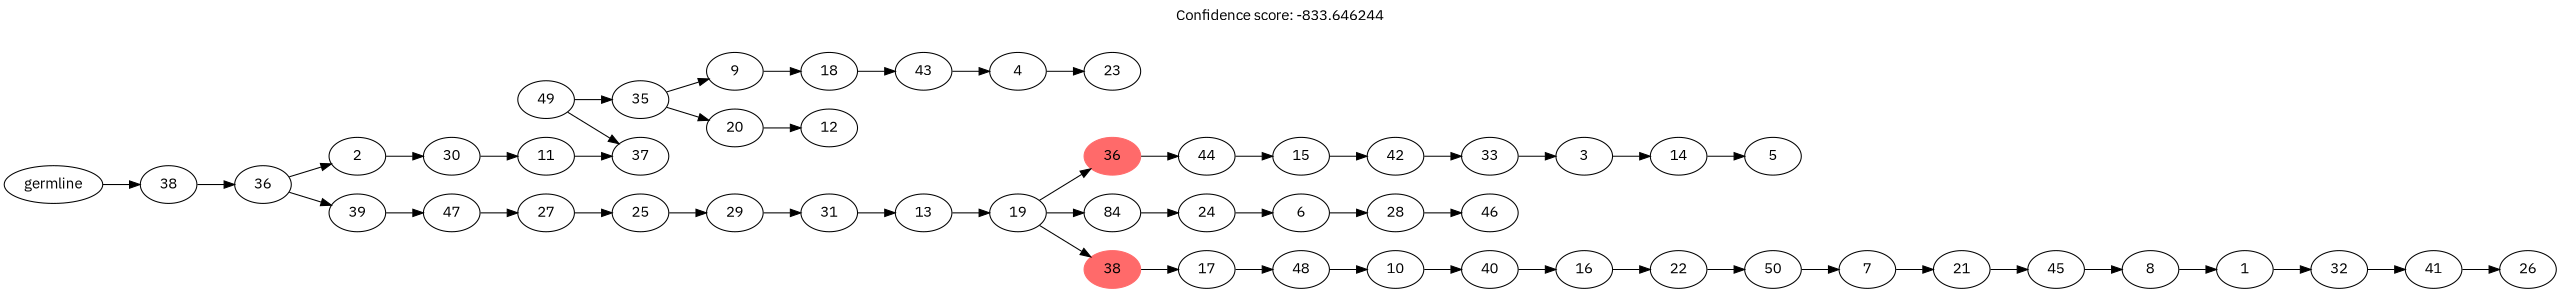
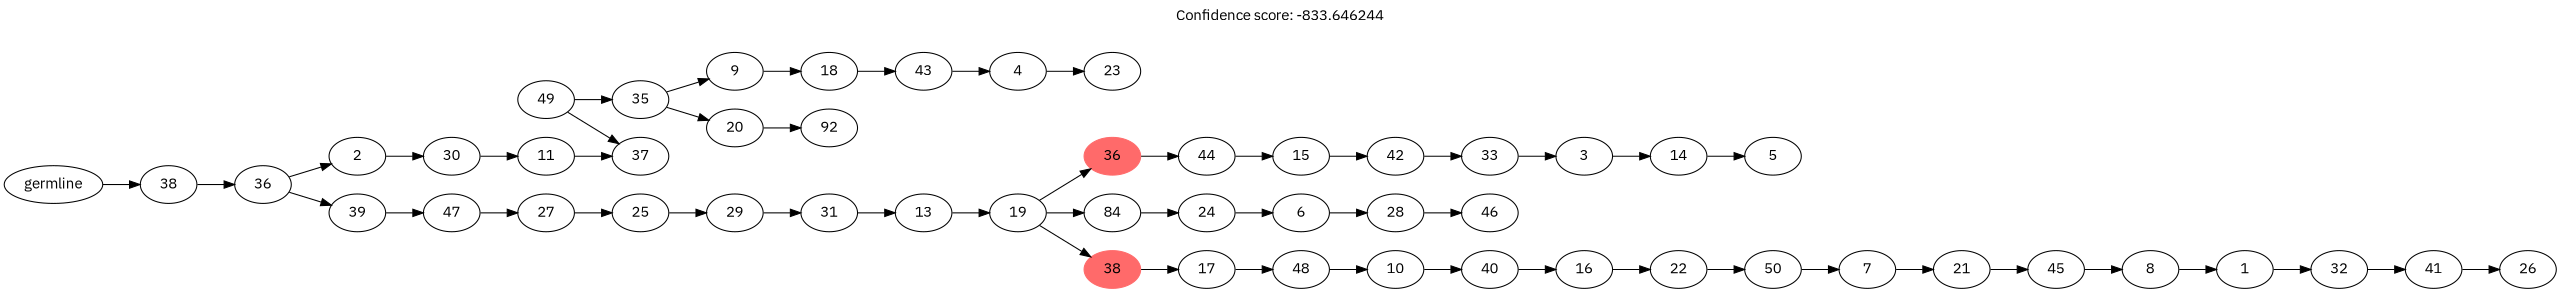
node "12": label "12" -> "92"
